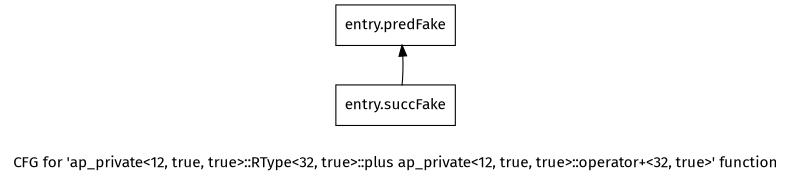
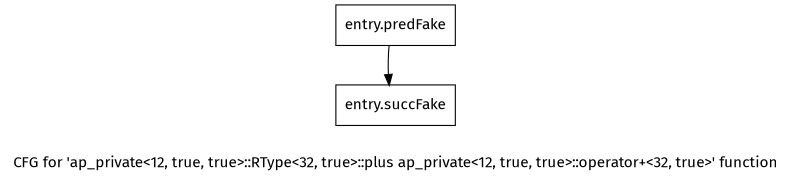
edge "entry.succFake" -> "entry.predFake": reversed
